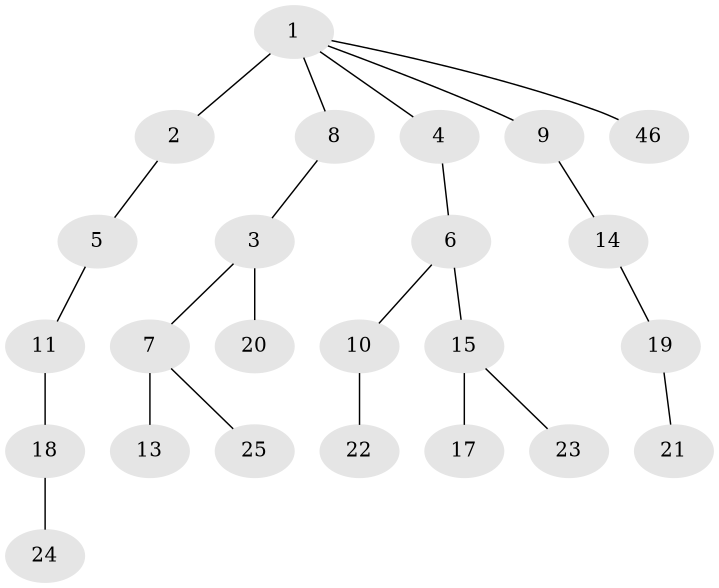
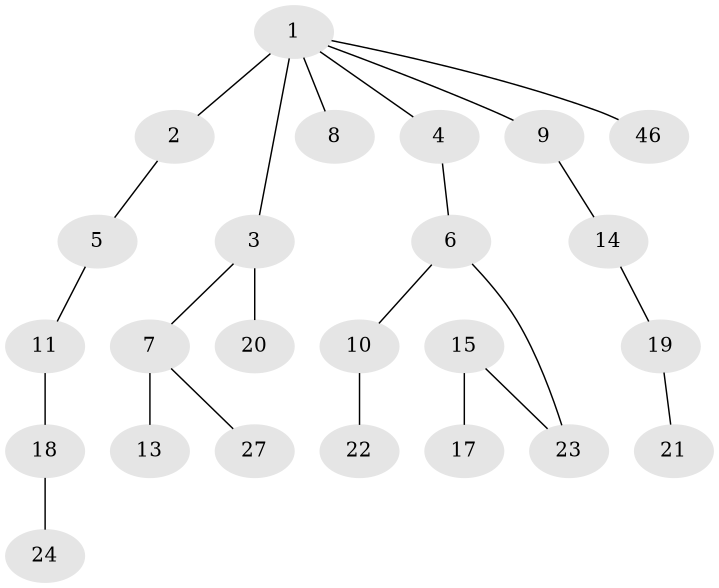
edge "8" -- "3": now "1" -- "3"
edge "6" -- "15": now "6" -- "23"
node "25": label "25" -> "27"
